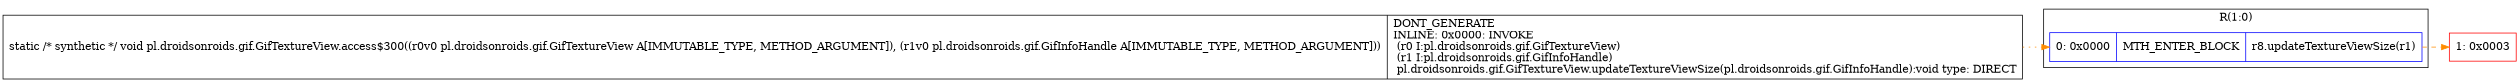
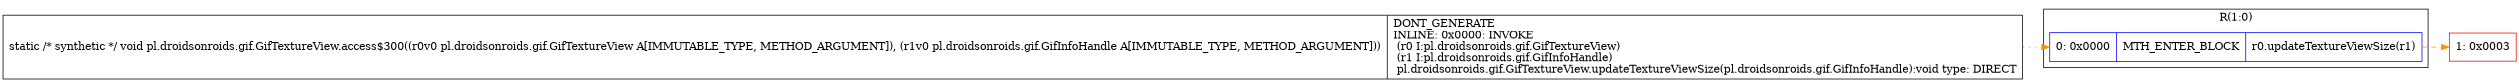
node "0: 0x0000": text "r8.updateTextureViewSize(r1)" -> "r0.updateTextureViewSize(r1)"
